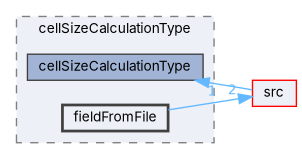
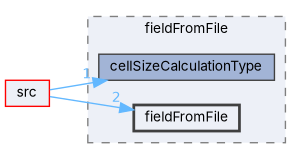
cluster "cellSizeCalculationType": label "cellSizeCalculationType" -> "fieldFromFile"
edge "fieldFromFile" -> "src": reversed
